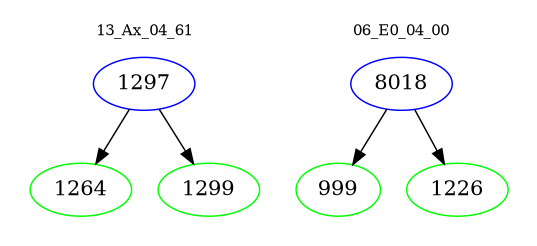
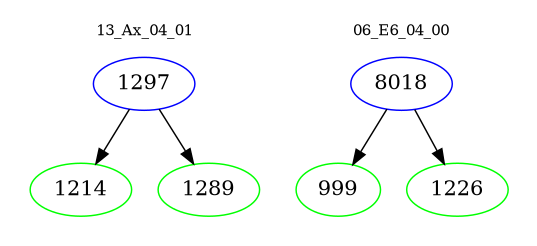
cluster "13_Ax_04_61": label "13_Ax_04_61" -> "13_Ax_04_01"
cluster "06_E0_04_00": label "06_E0_04_00" -> "06_E6_04_00"
node "1264": label "1264" -> "1214"
node "1299": label "1299" -> "1289"
